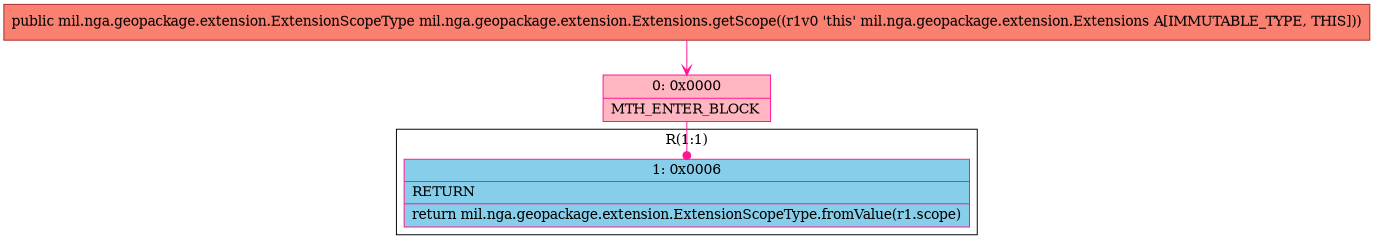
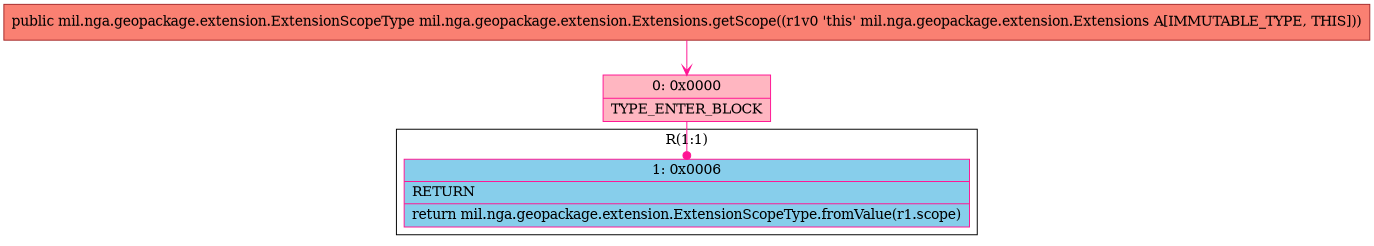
node "0: 0x0000": text "MTH_ENTER_BLOCK" -> "TYPE_ENTER_BLOCK"
